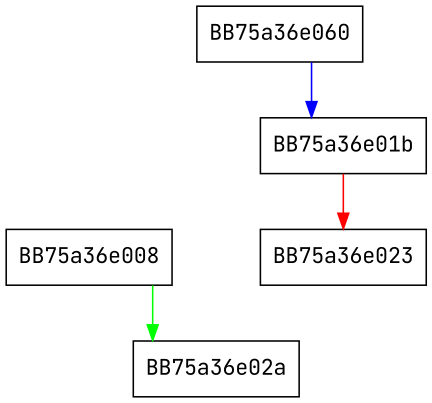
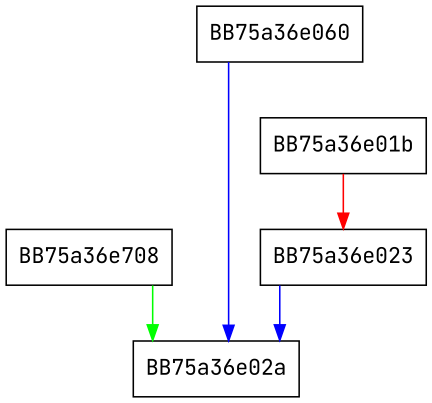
edge "BB75a36e060" -> "BB75a36e01b": now "BB75a36e060" -> "BB75a36e02a"
node "BB75a36e008": label "BB75a36e008" -> "BB75a36e708"
edge "BB75a36e023" -> "BB75a36e02a": added
